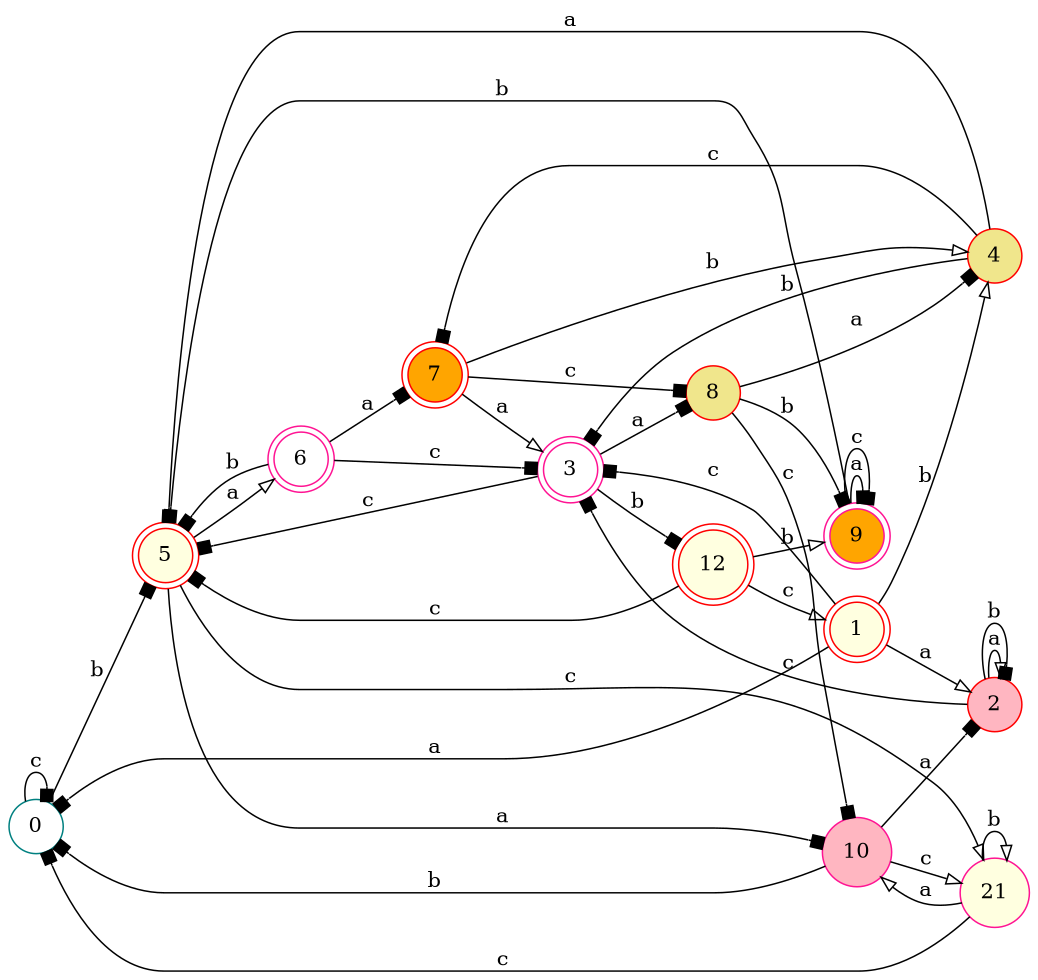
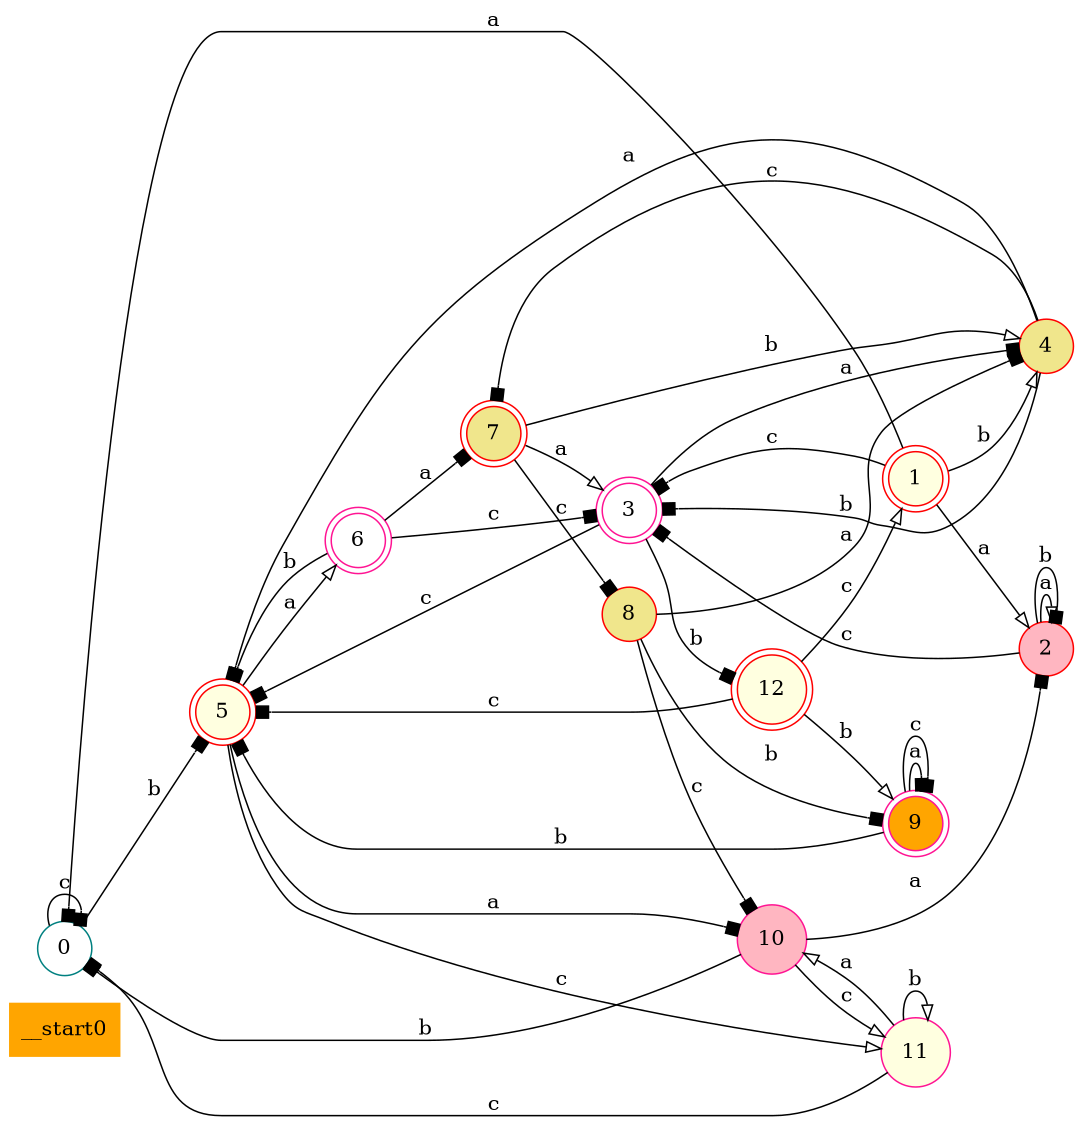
node "7": fillcolor orange -> khaki
edge "3" -> "8": now "3" -> "4"
node "21": label "21" -> "11"
node "__start0": added
